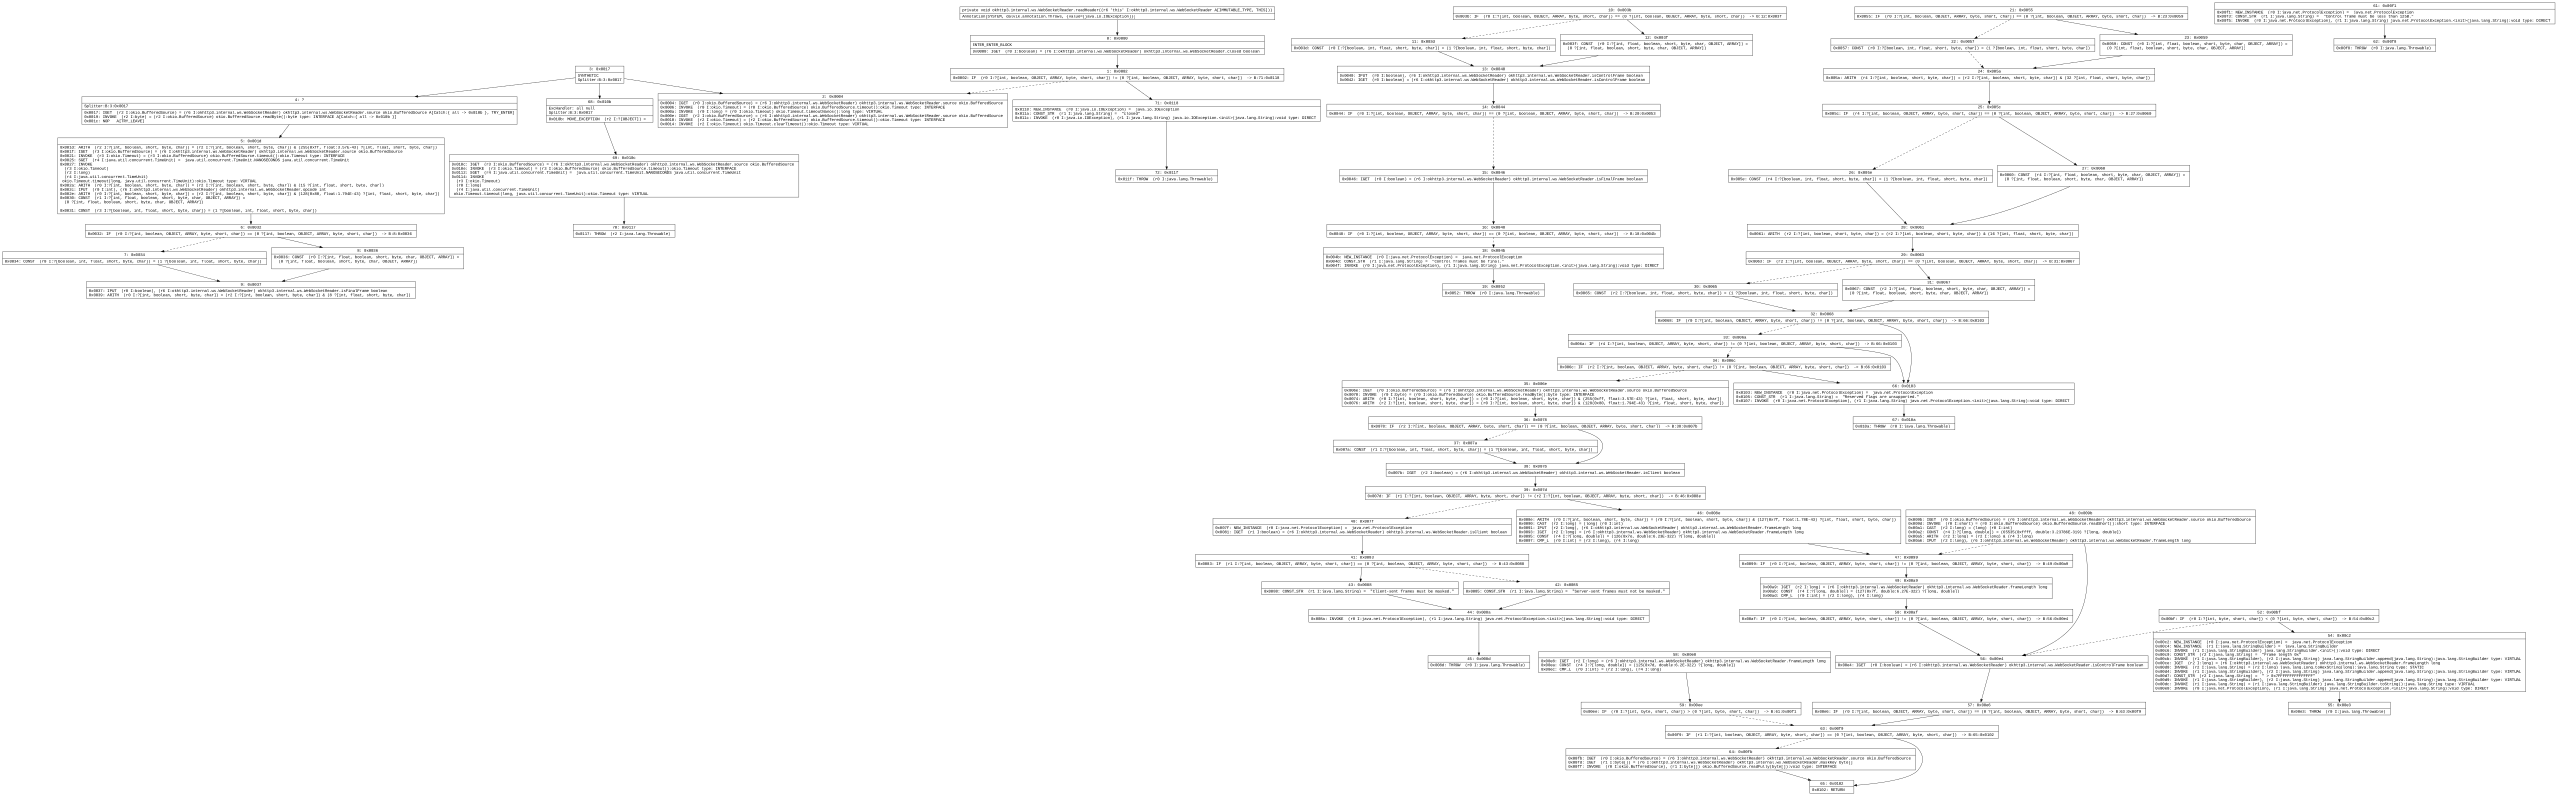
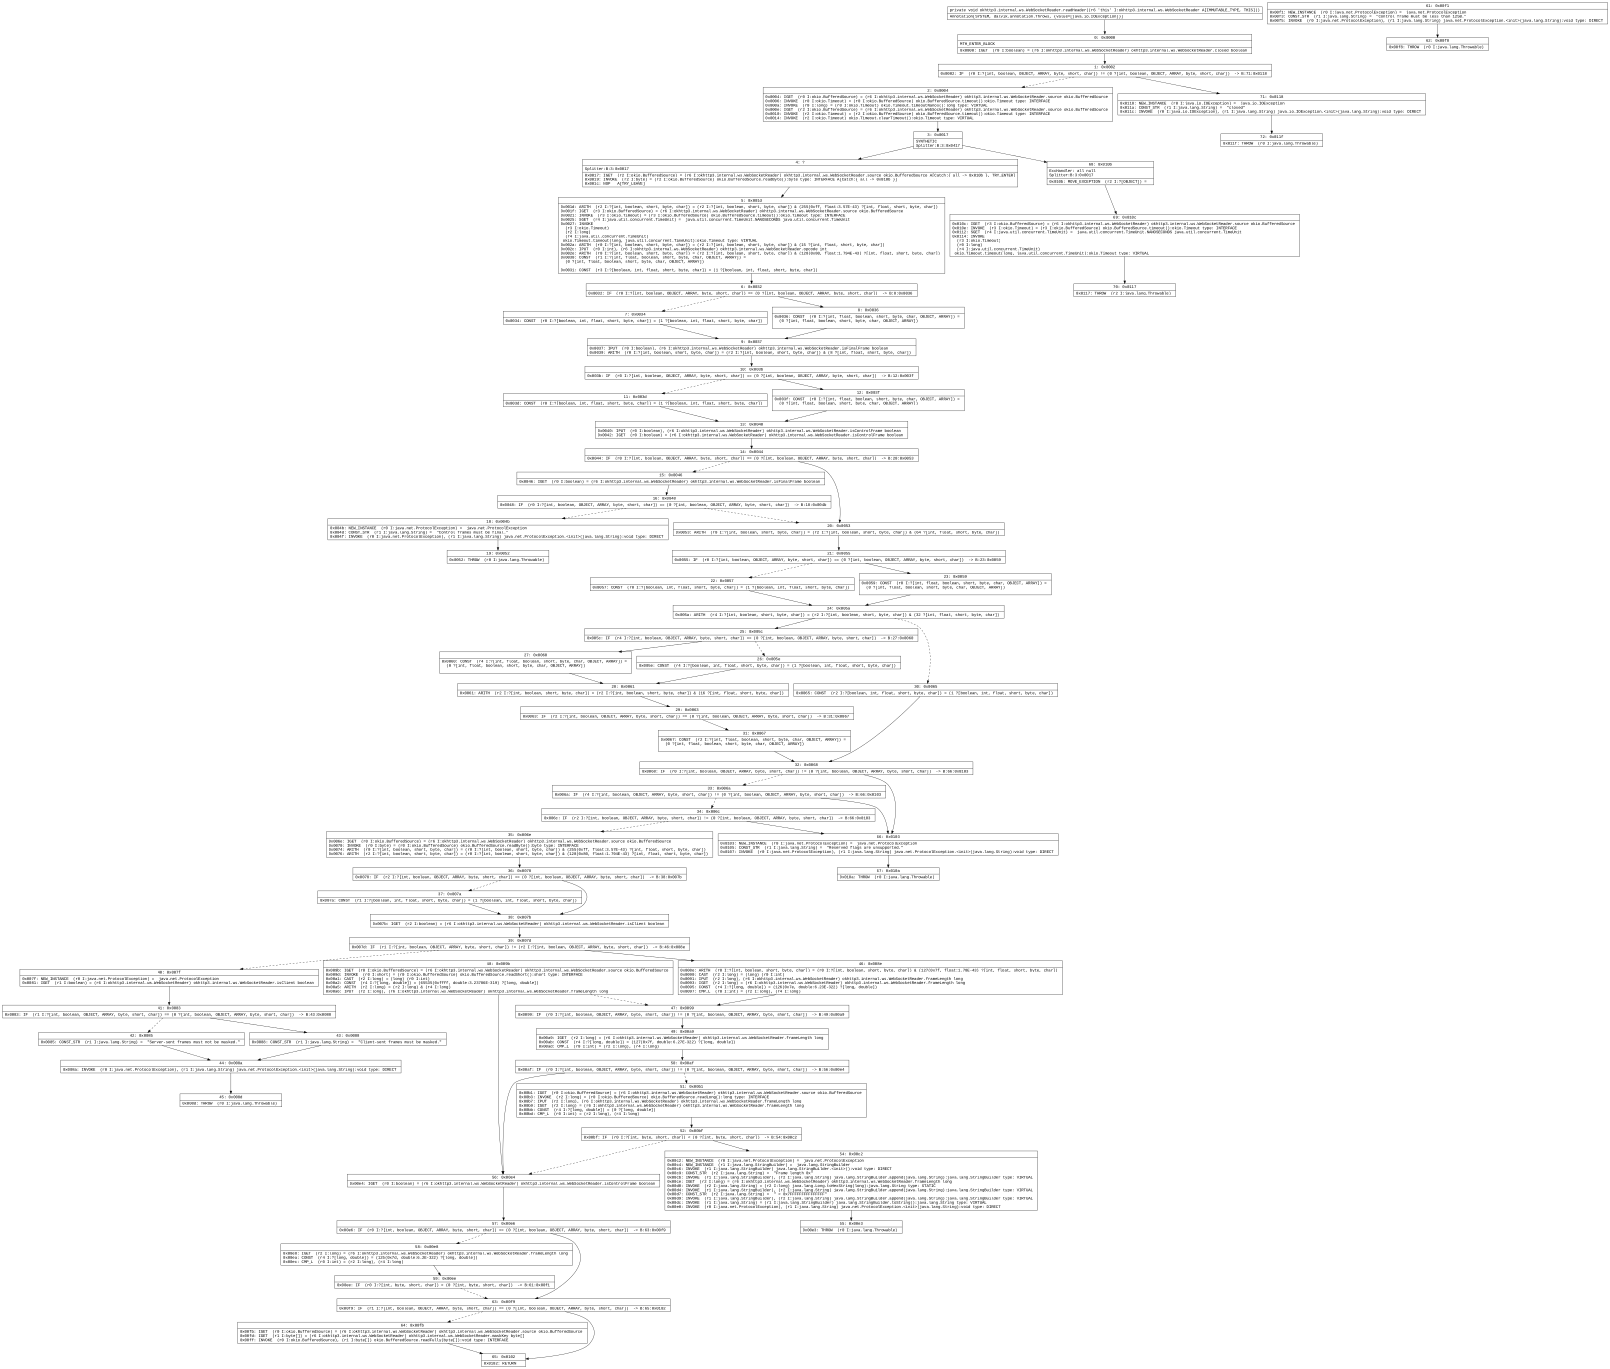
node "0: 0x0000": text "ENTER_ENTER_BLOCK" -> "MTH_ENTER_BLOCK"
edge "22: 0x0057" -> "24: 0x005a": style dashed -> solid
node "3: 0x0017": text "Splitter:B:3:0x0017" -> "Splitter:B:3:0x0417"
edge "3: 0x0017" -> "2: 0x0004": reversed
edge "29: 0x0063" -> "30: 0x0065": now "24: 0x005a" -> "30: 0x0065"
edge "9: 0x0037" -> "10: 0x003b": added
node "20: 0x0053": added
node "51: 0x00b1": added
edge "57: 0x00e6" -> "58: 0x00e8": added
